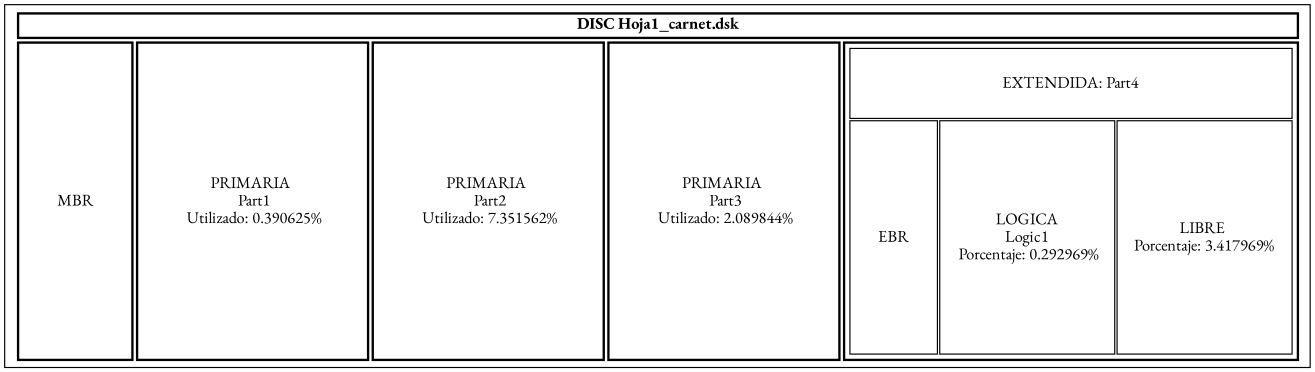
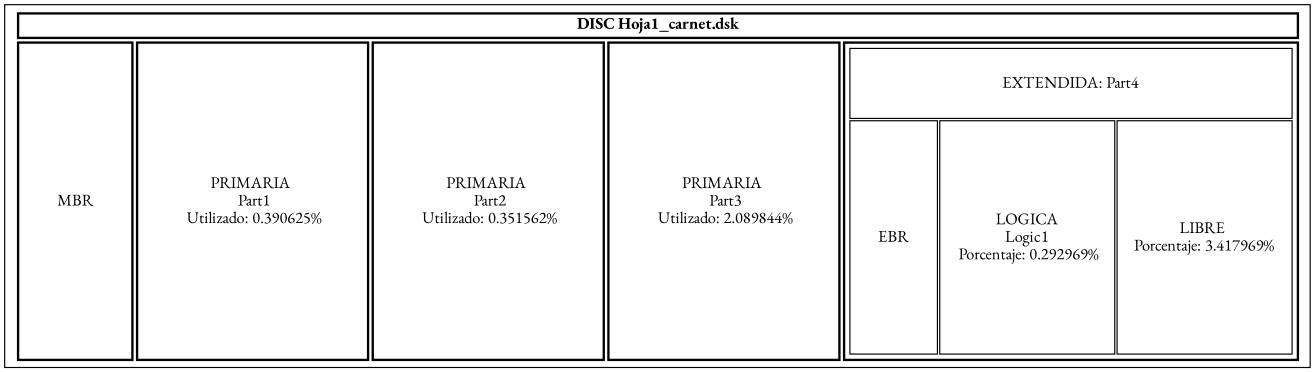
node "DISC Hoja1_carnet.dsk": text "Utilizado: 7.351562%" -> "Utilizado: 0.351562%"
